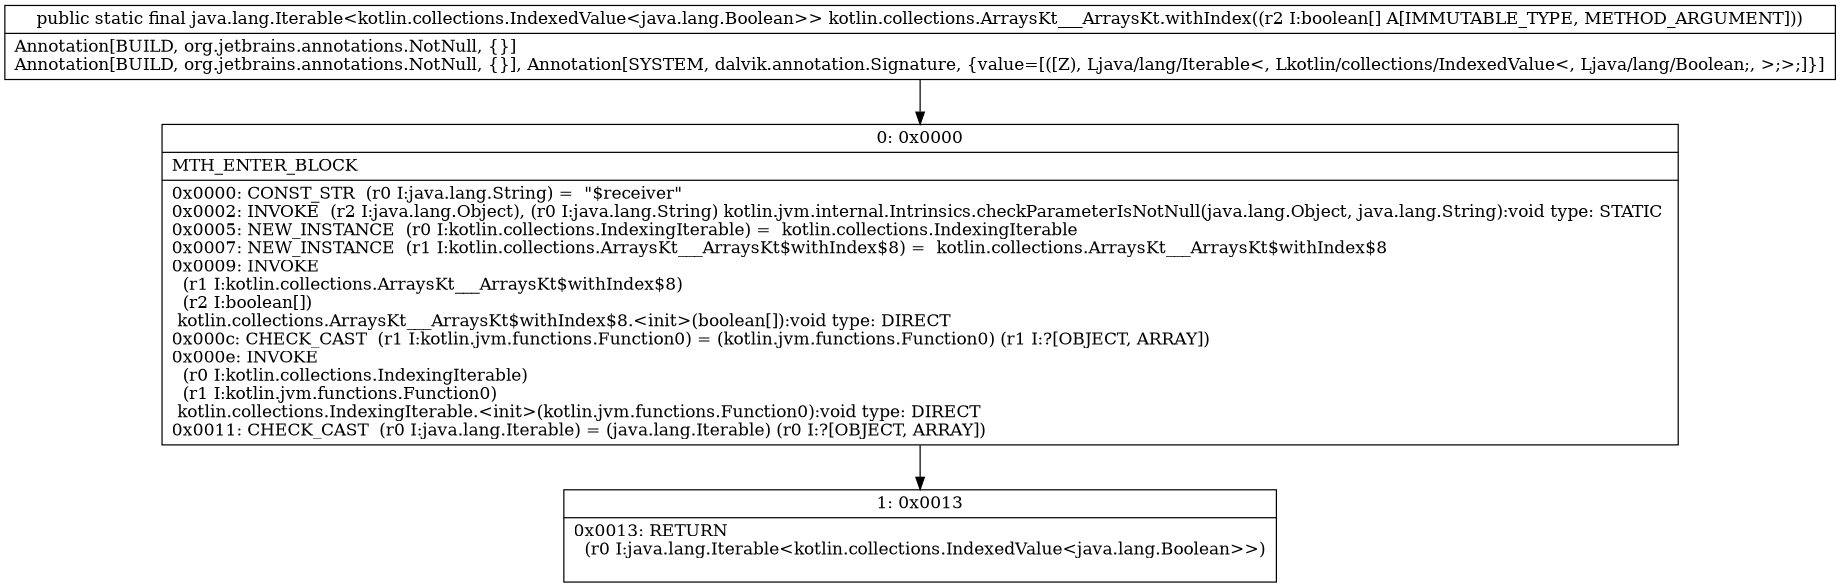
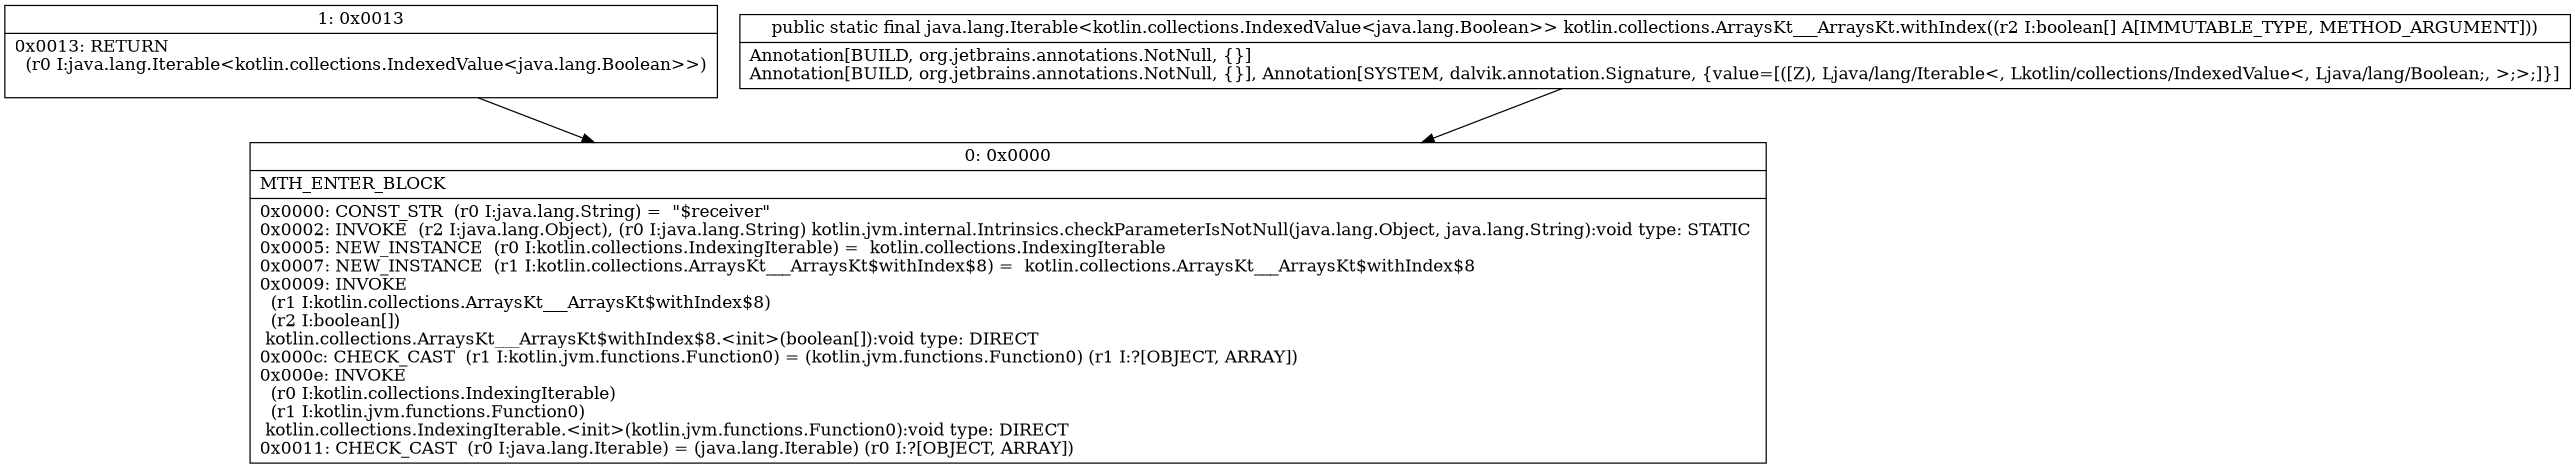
edge "0: 0x0000" -> "1: 0x0013": reversed
